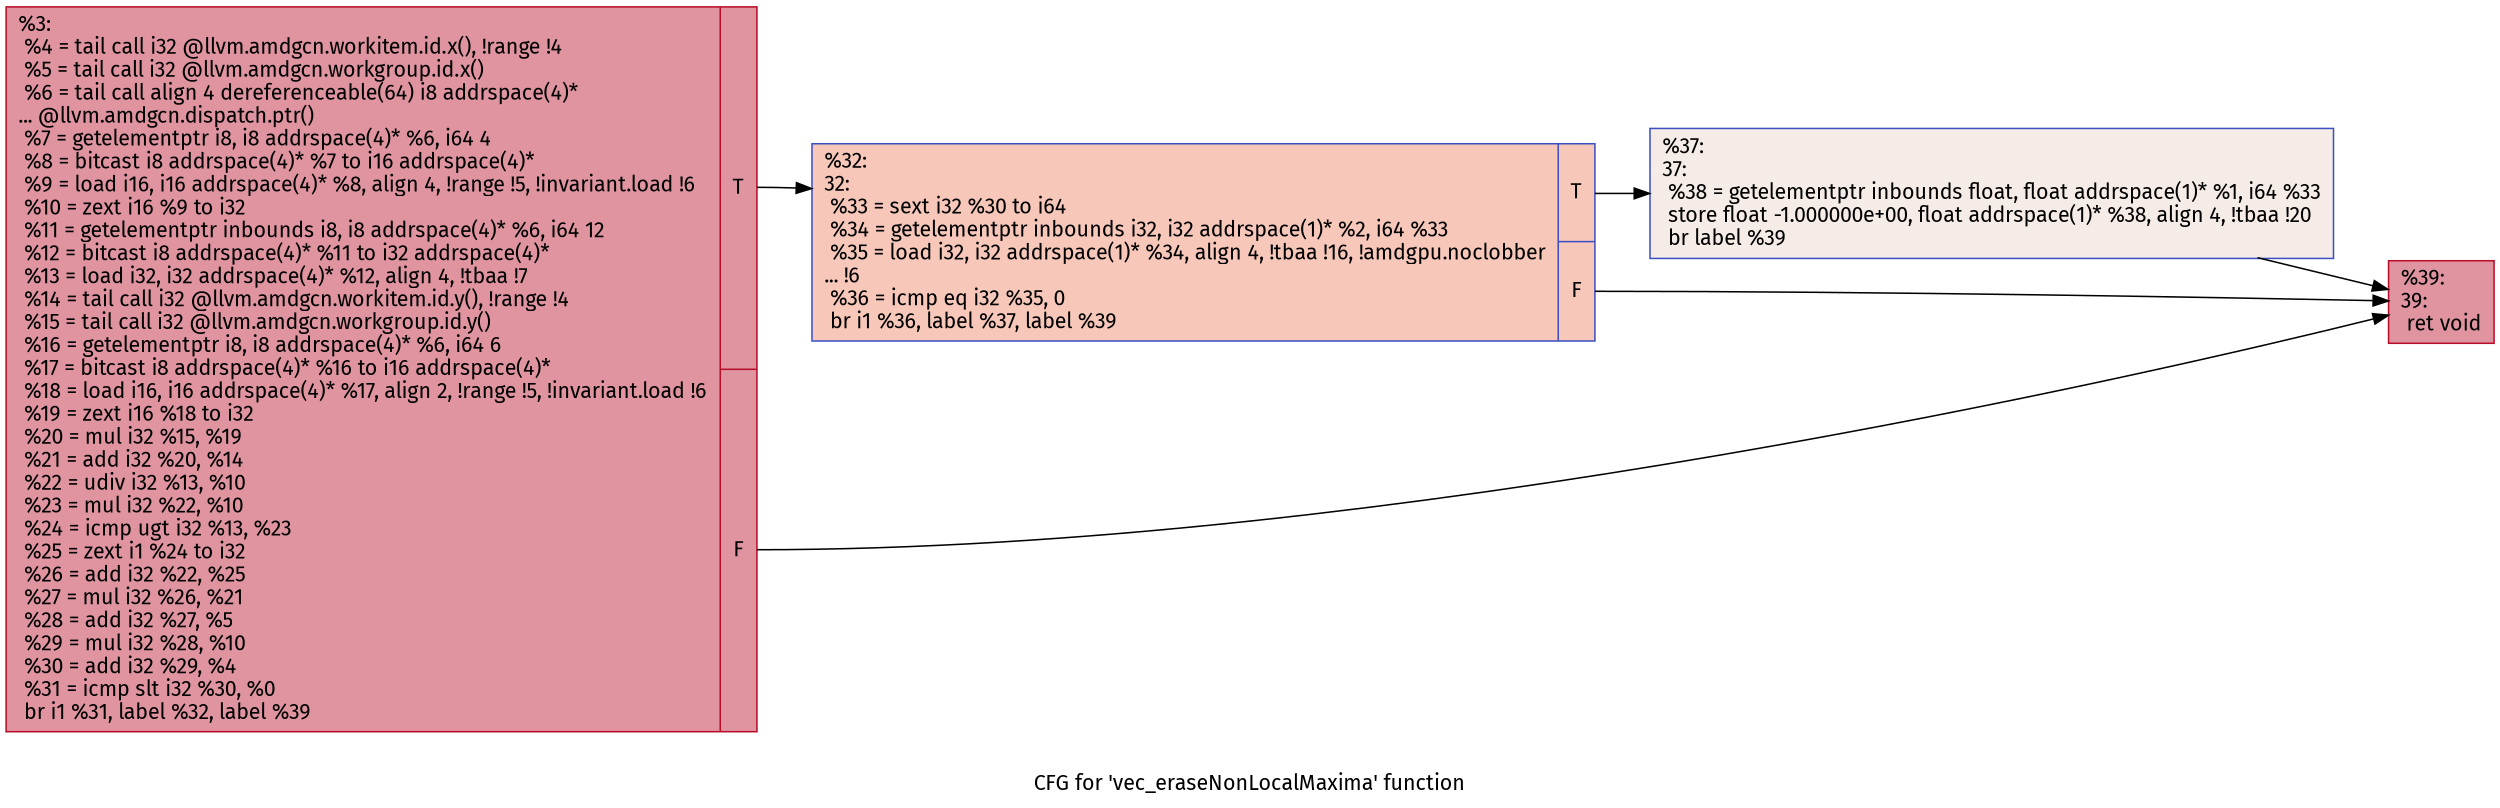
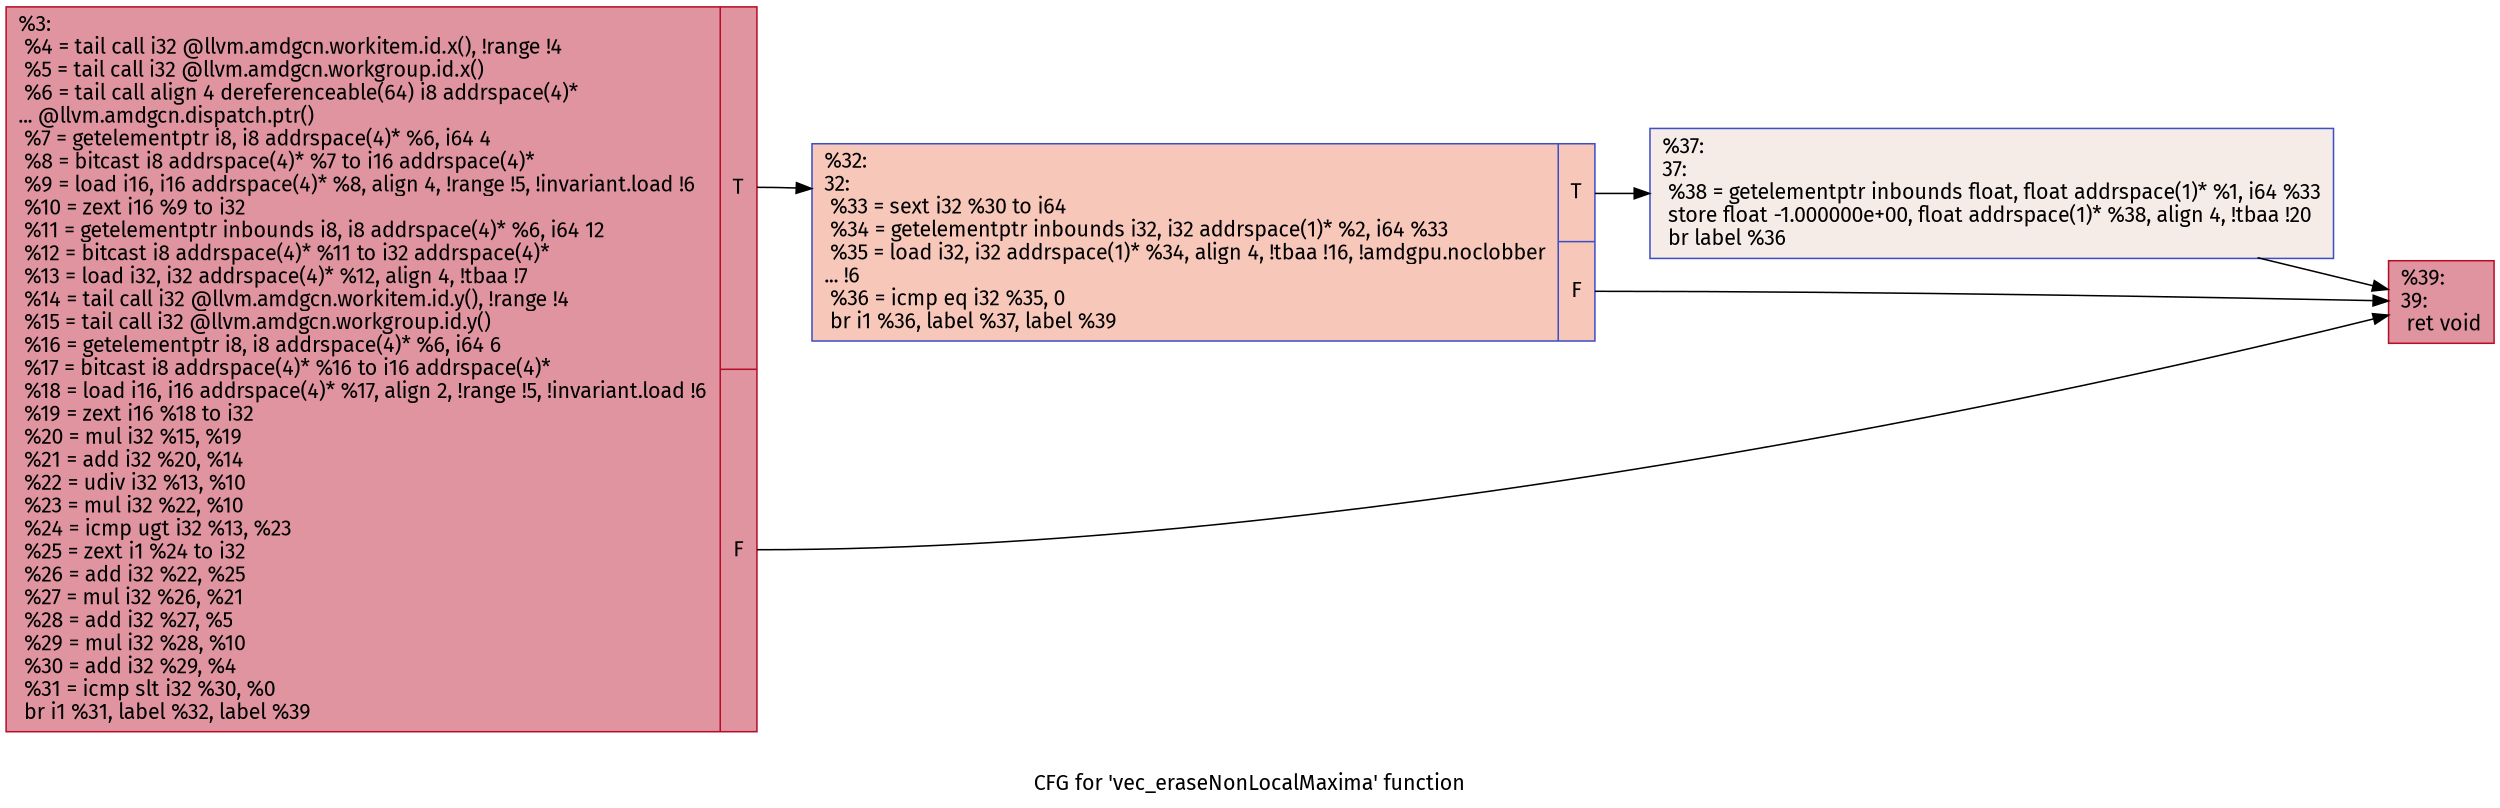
node "%37:": text "br label %39" -> "br label %36"
